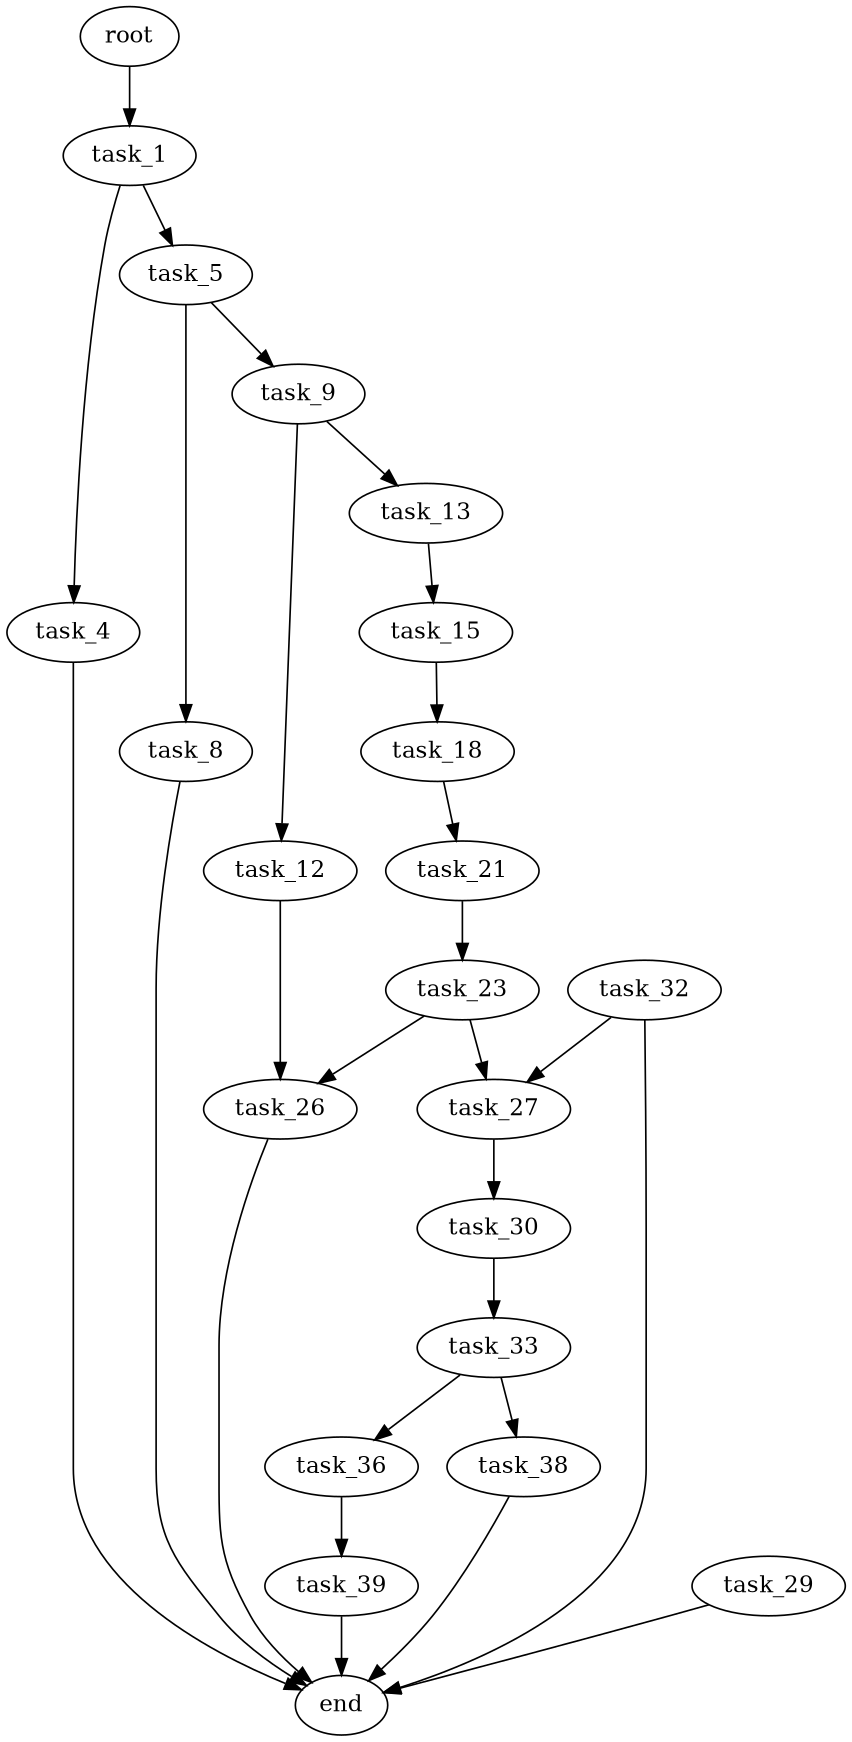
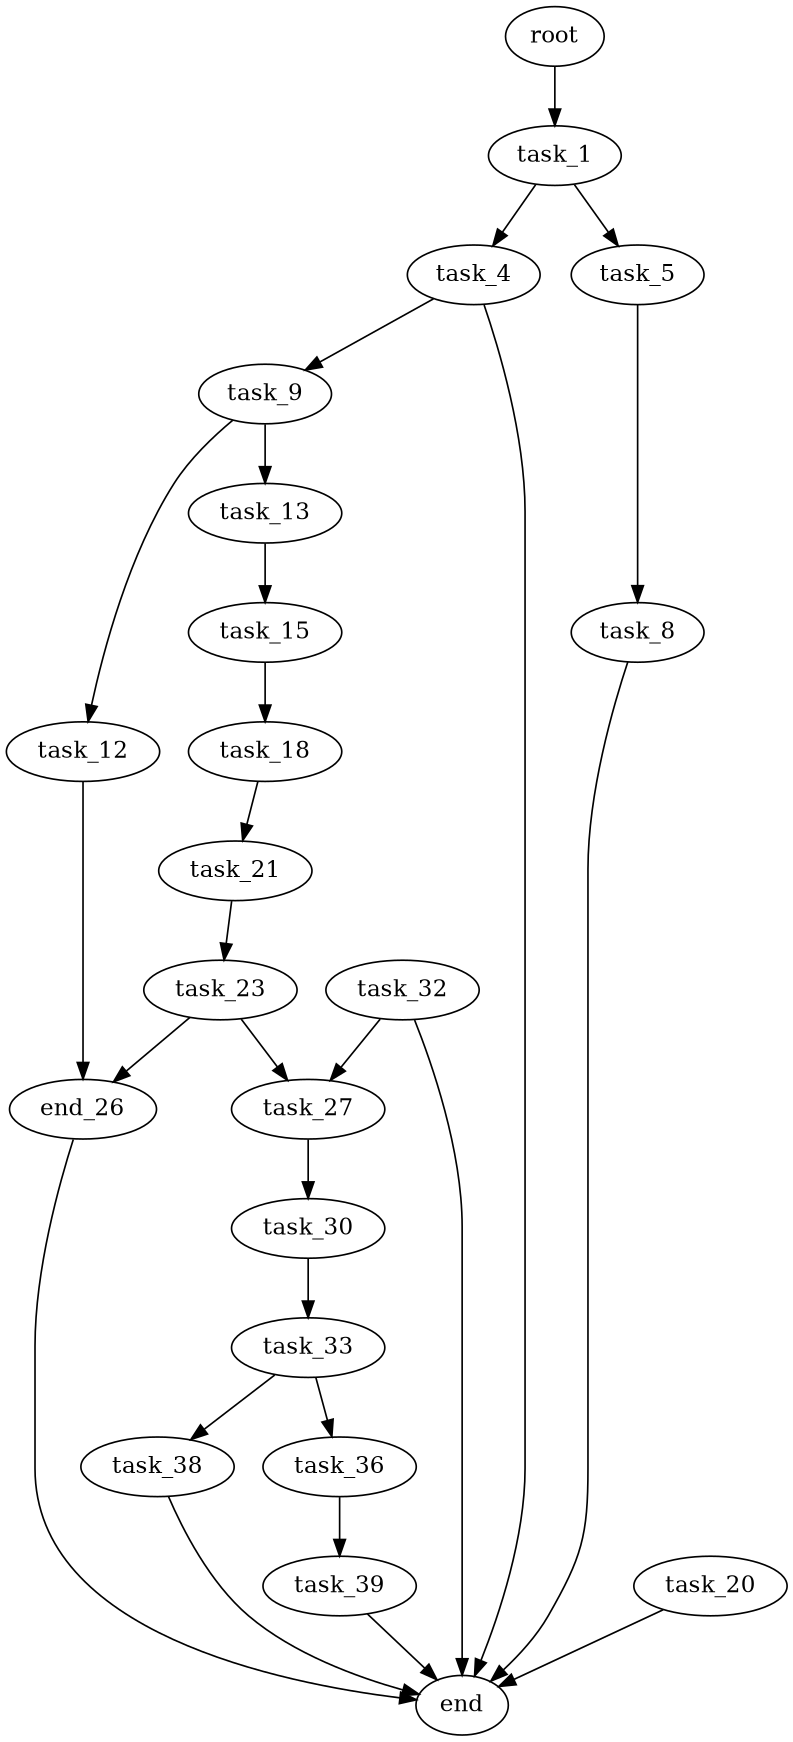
edge "task_5" -> "task_9": now "task_4" -> "task_9"
node "task_26": label "task_26" -> "end_26"
node "task_29": label "task_29" -> "task_20"
